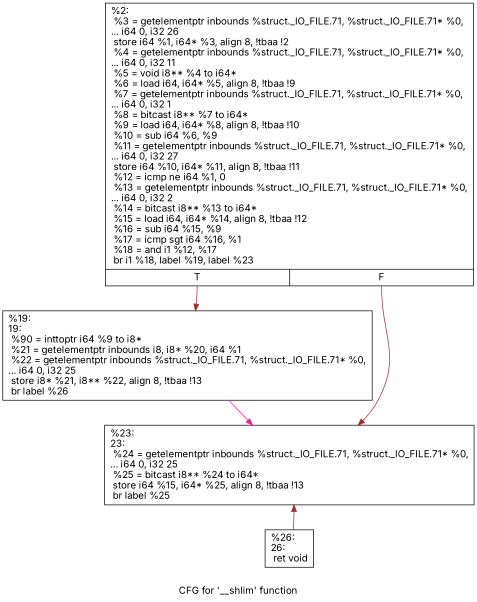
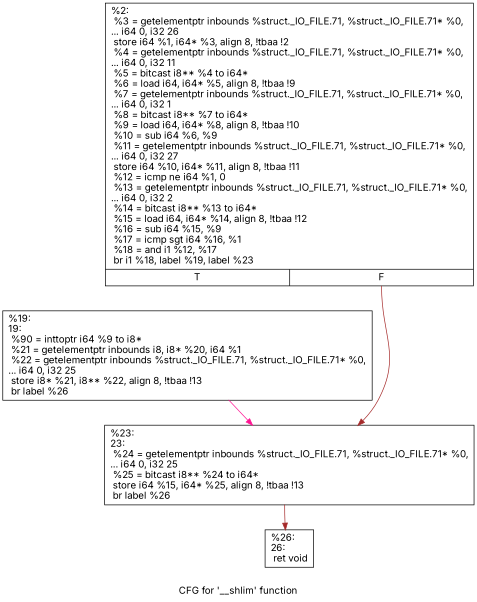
node "%2:": text "%5 = void i8** %4 to i64*" -> "%5 = bitcast i8** %4 to i64*"
edge "%2:" -> "%19:": removed
node "%23:": text "br label %25" -> "br label %26"
edge "%26:" -> "%23:": reversed
